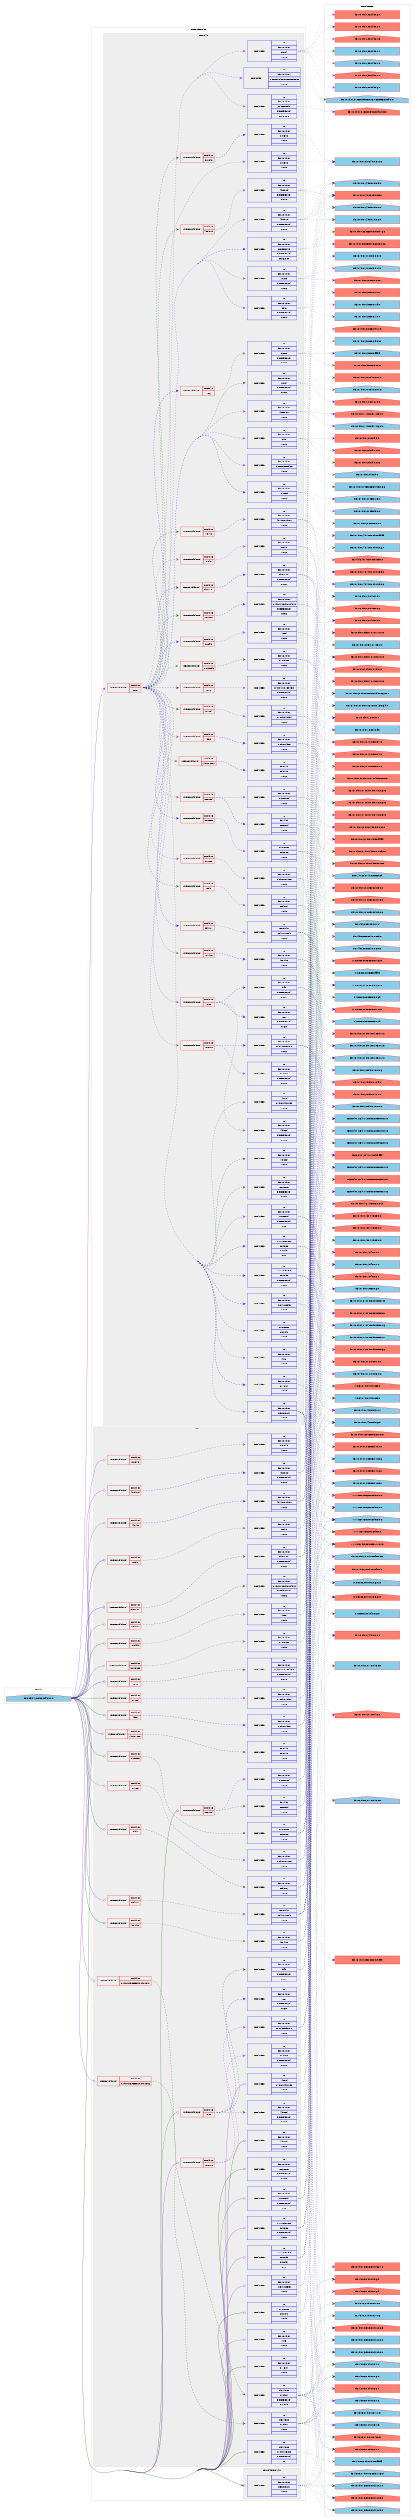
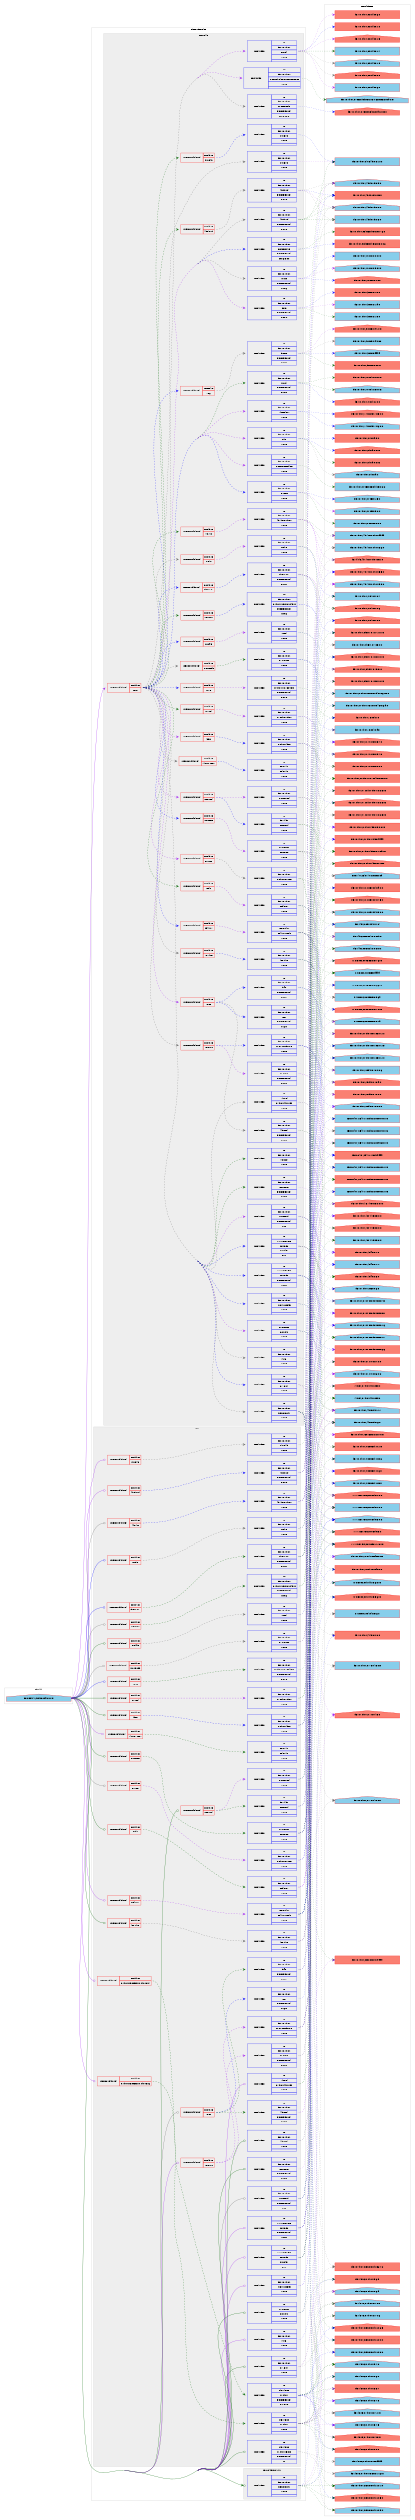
node "dev-lang/python-3.6.9": fillcolor salmon -> skyblue
node "dev-python/setuptools-41.1.0": fillcolor skyblue -> salmon
